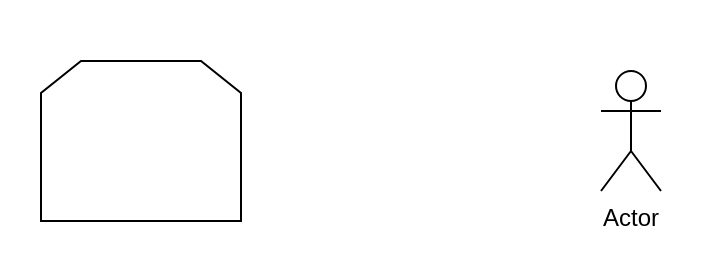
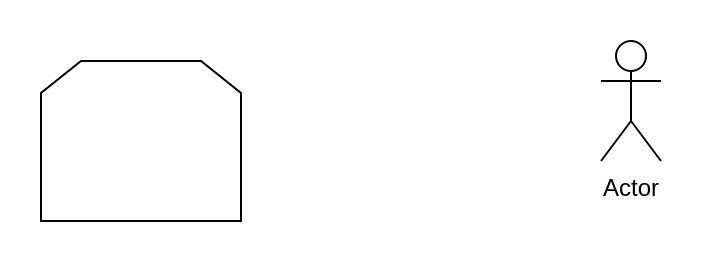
node "Actor": moved (631, 131) -> (631, 101)
